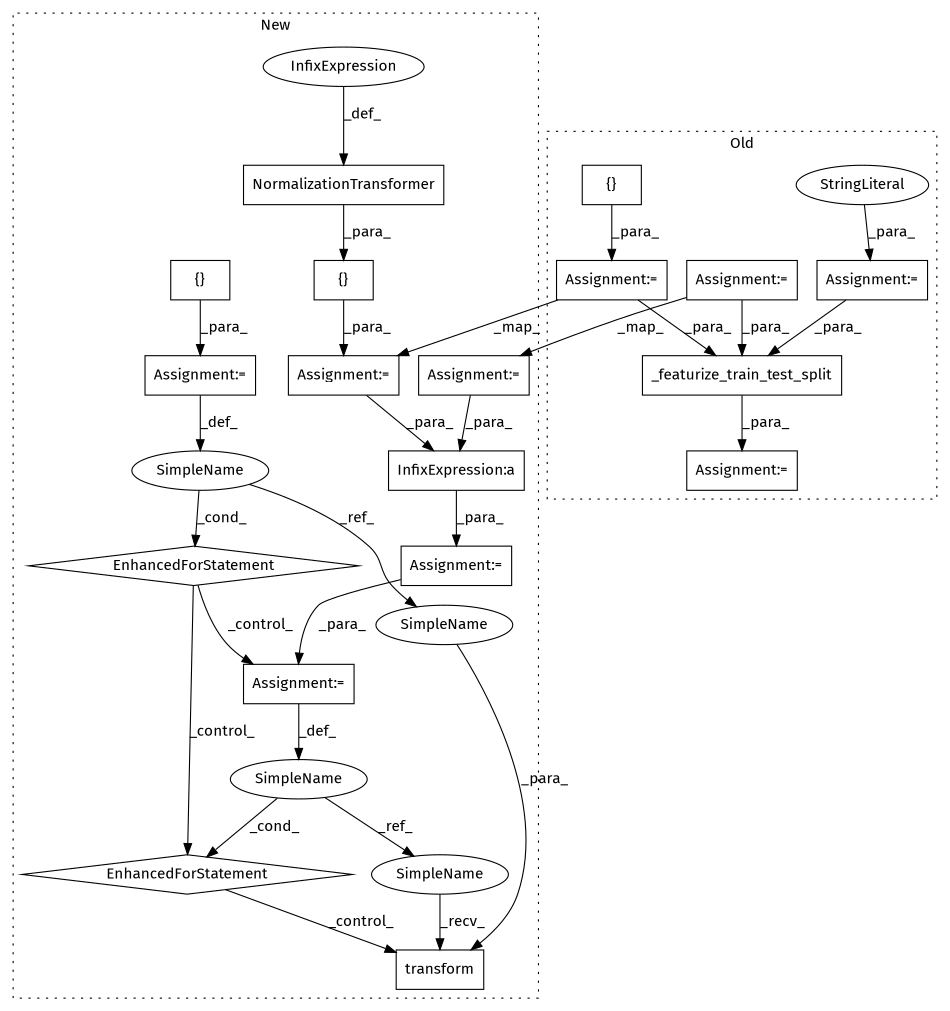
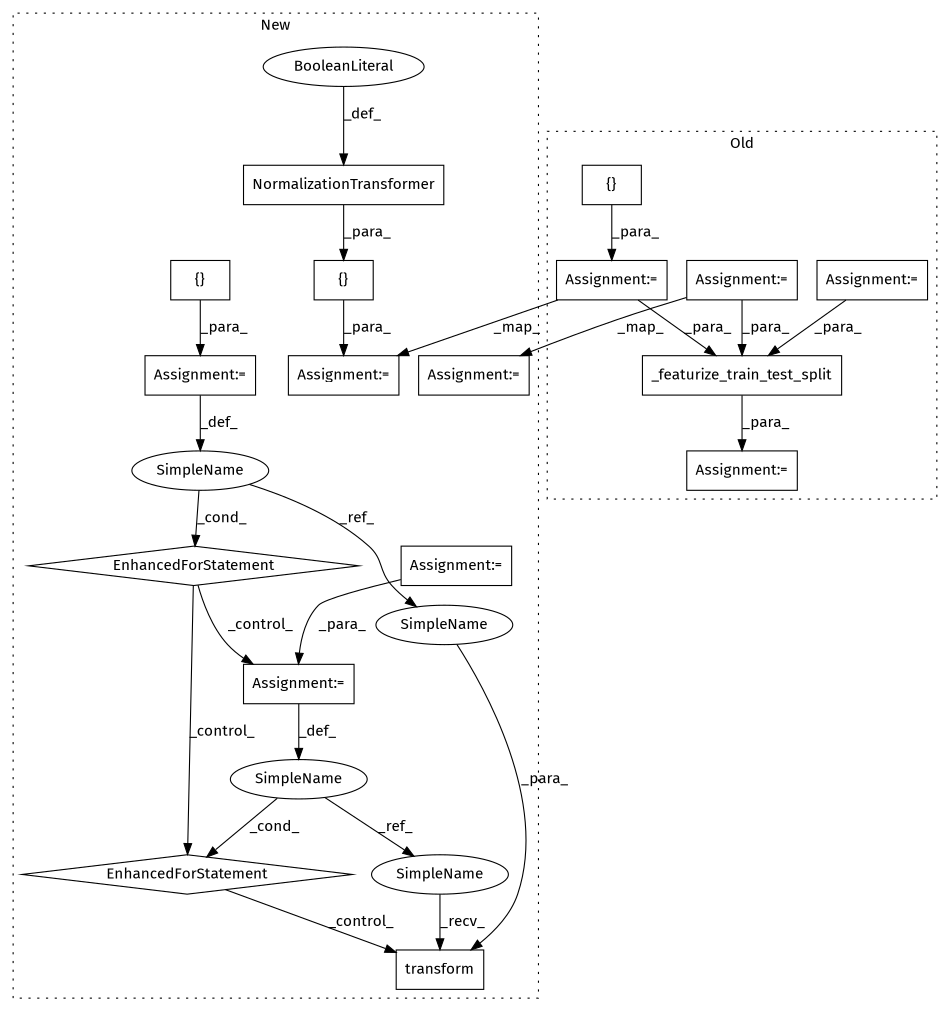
node "InfixExpression": label "InfixExpression" -> "BooleanLiteral"
node "StringLiteral": removed
node "InfixExpression:a": removed
